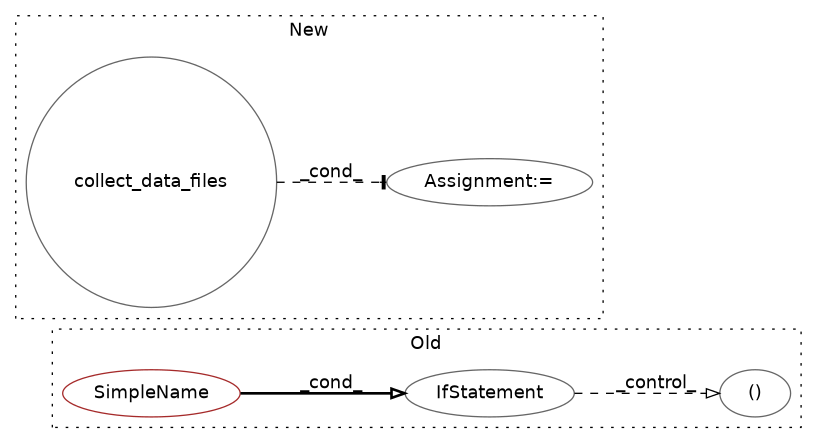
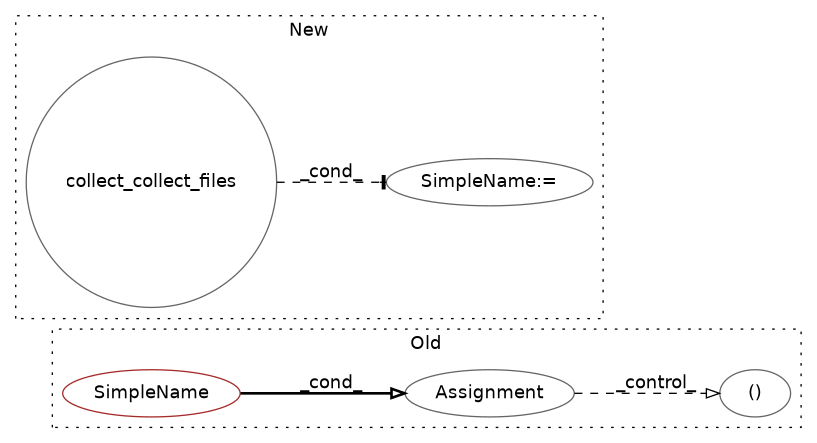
node "collect_data_files": label "collect_data_files" -> "collect_collect_files"
node "Assignment:=": label "Assignment:=" -> "SimpleName:="
node "IfStatement": label "IfStatement" -> "Assignment"
